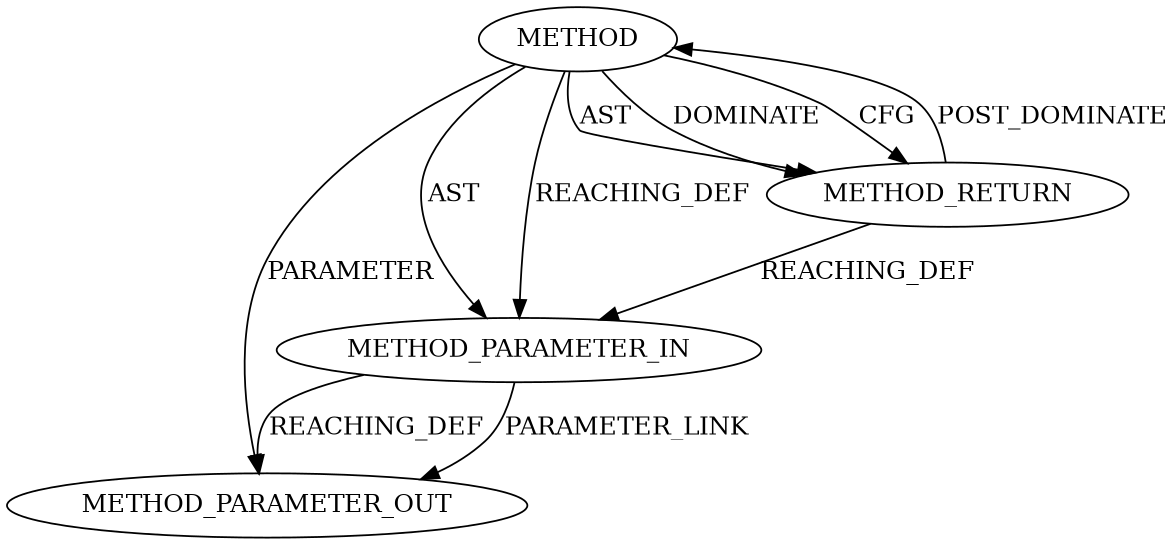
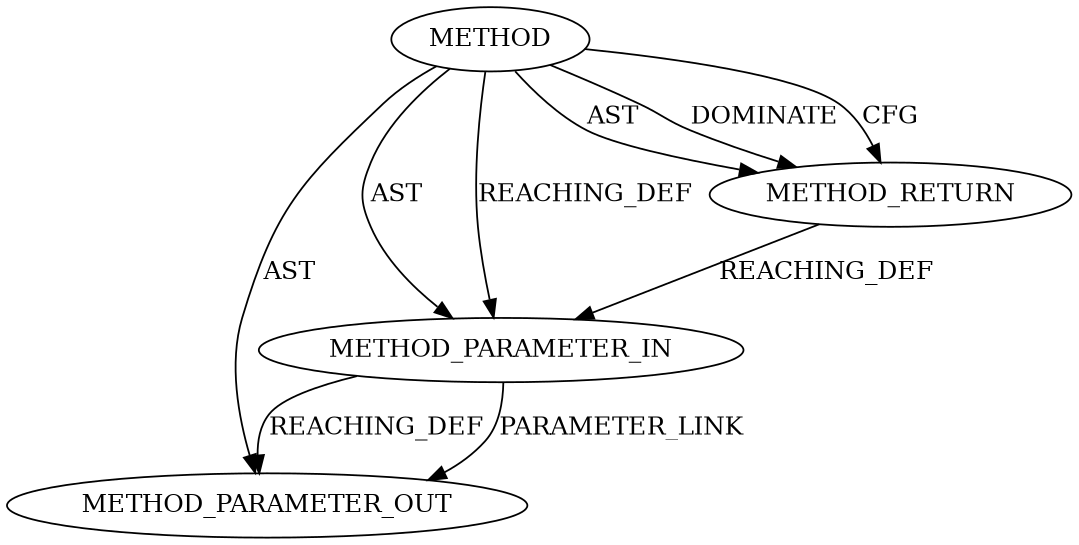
edge "METHOD_RETURN" -> "METHOD": removed, label "POST_DOMINATE"
edge "METHOD" -> "METHOD_PARAMETER_OUT": label "PARAMETER" -> "AST"
